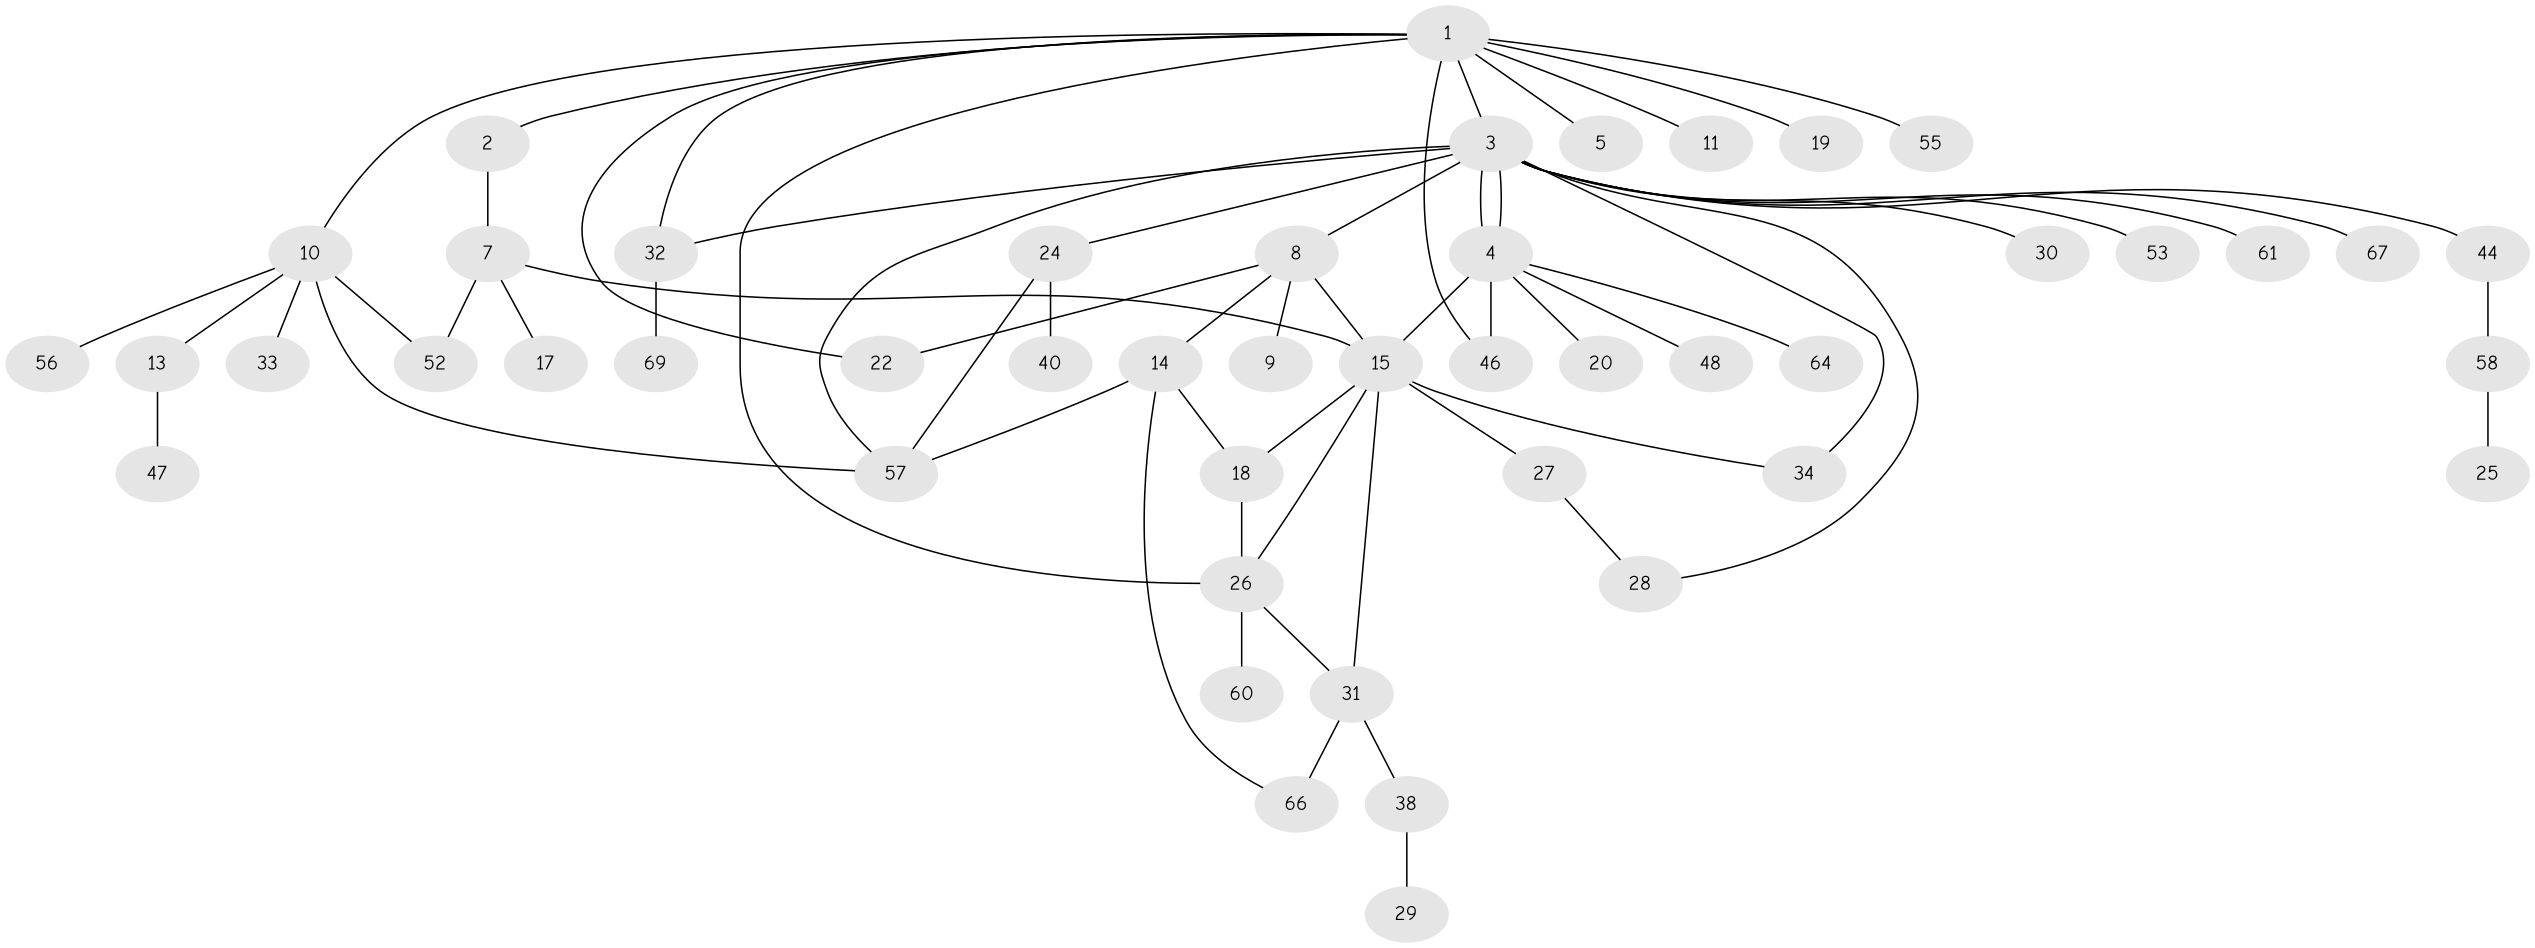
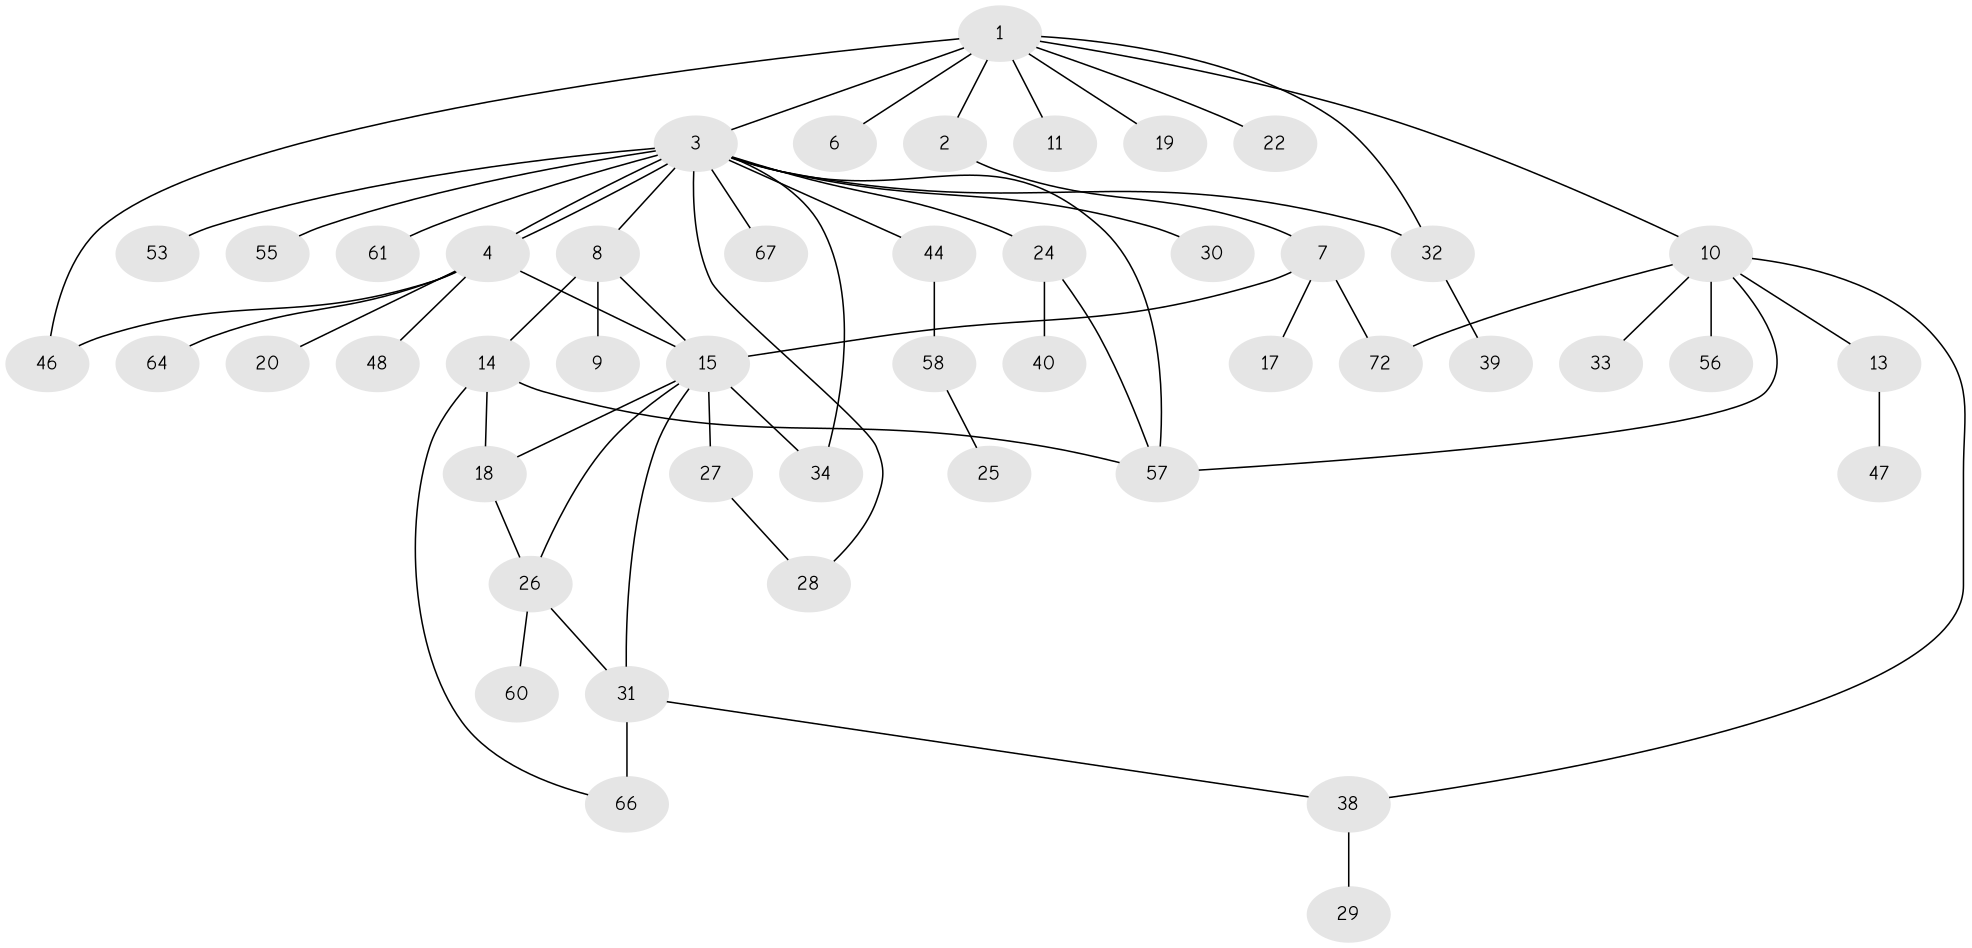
edge "1" -- "55": now "3" -- "55"
node "5": label "5" -> "6"
edge "1" -- "26": removed
edge "8" -- "22": removed
node "52": label "52" -> "72"
node "69": label "69" -> "39"
edge "10" -- "38": added
